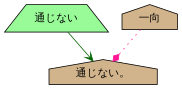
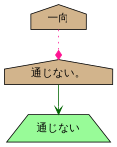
edge "通じない" -> "通じない。": reversed
